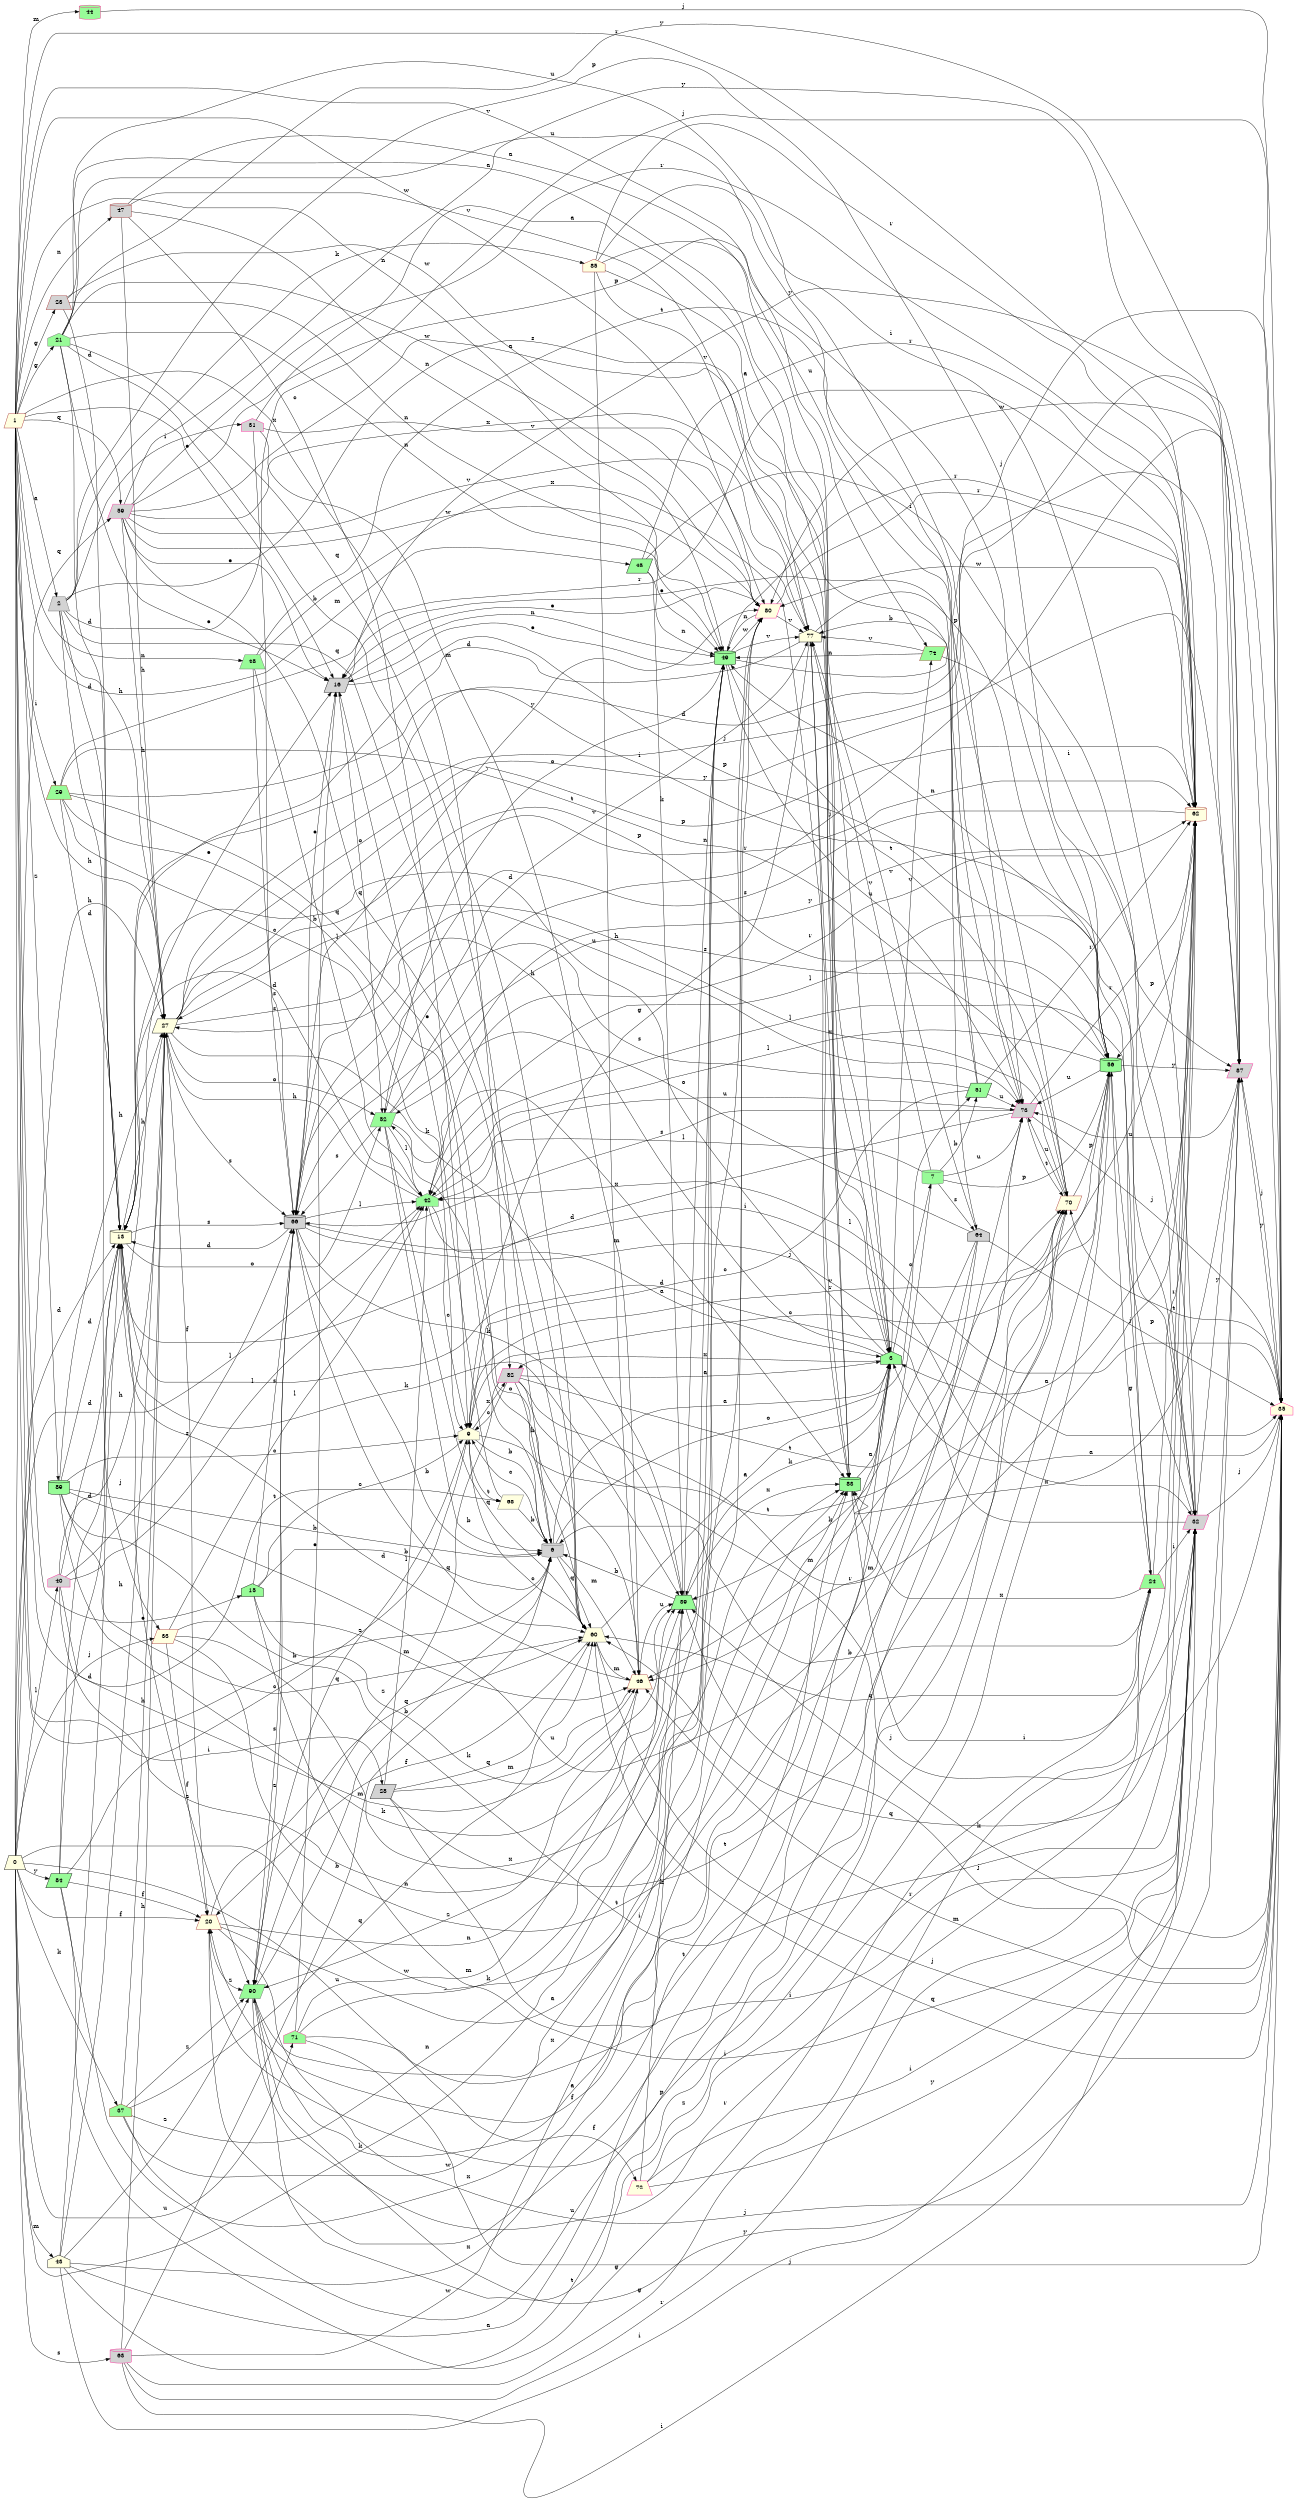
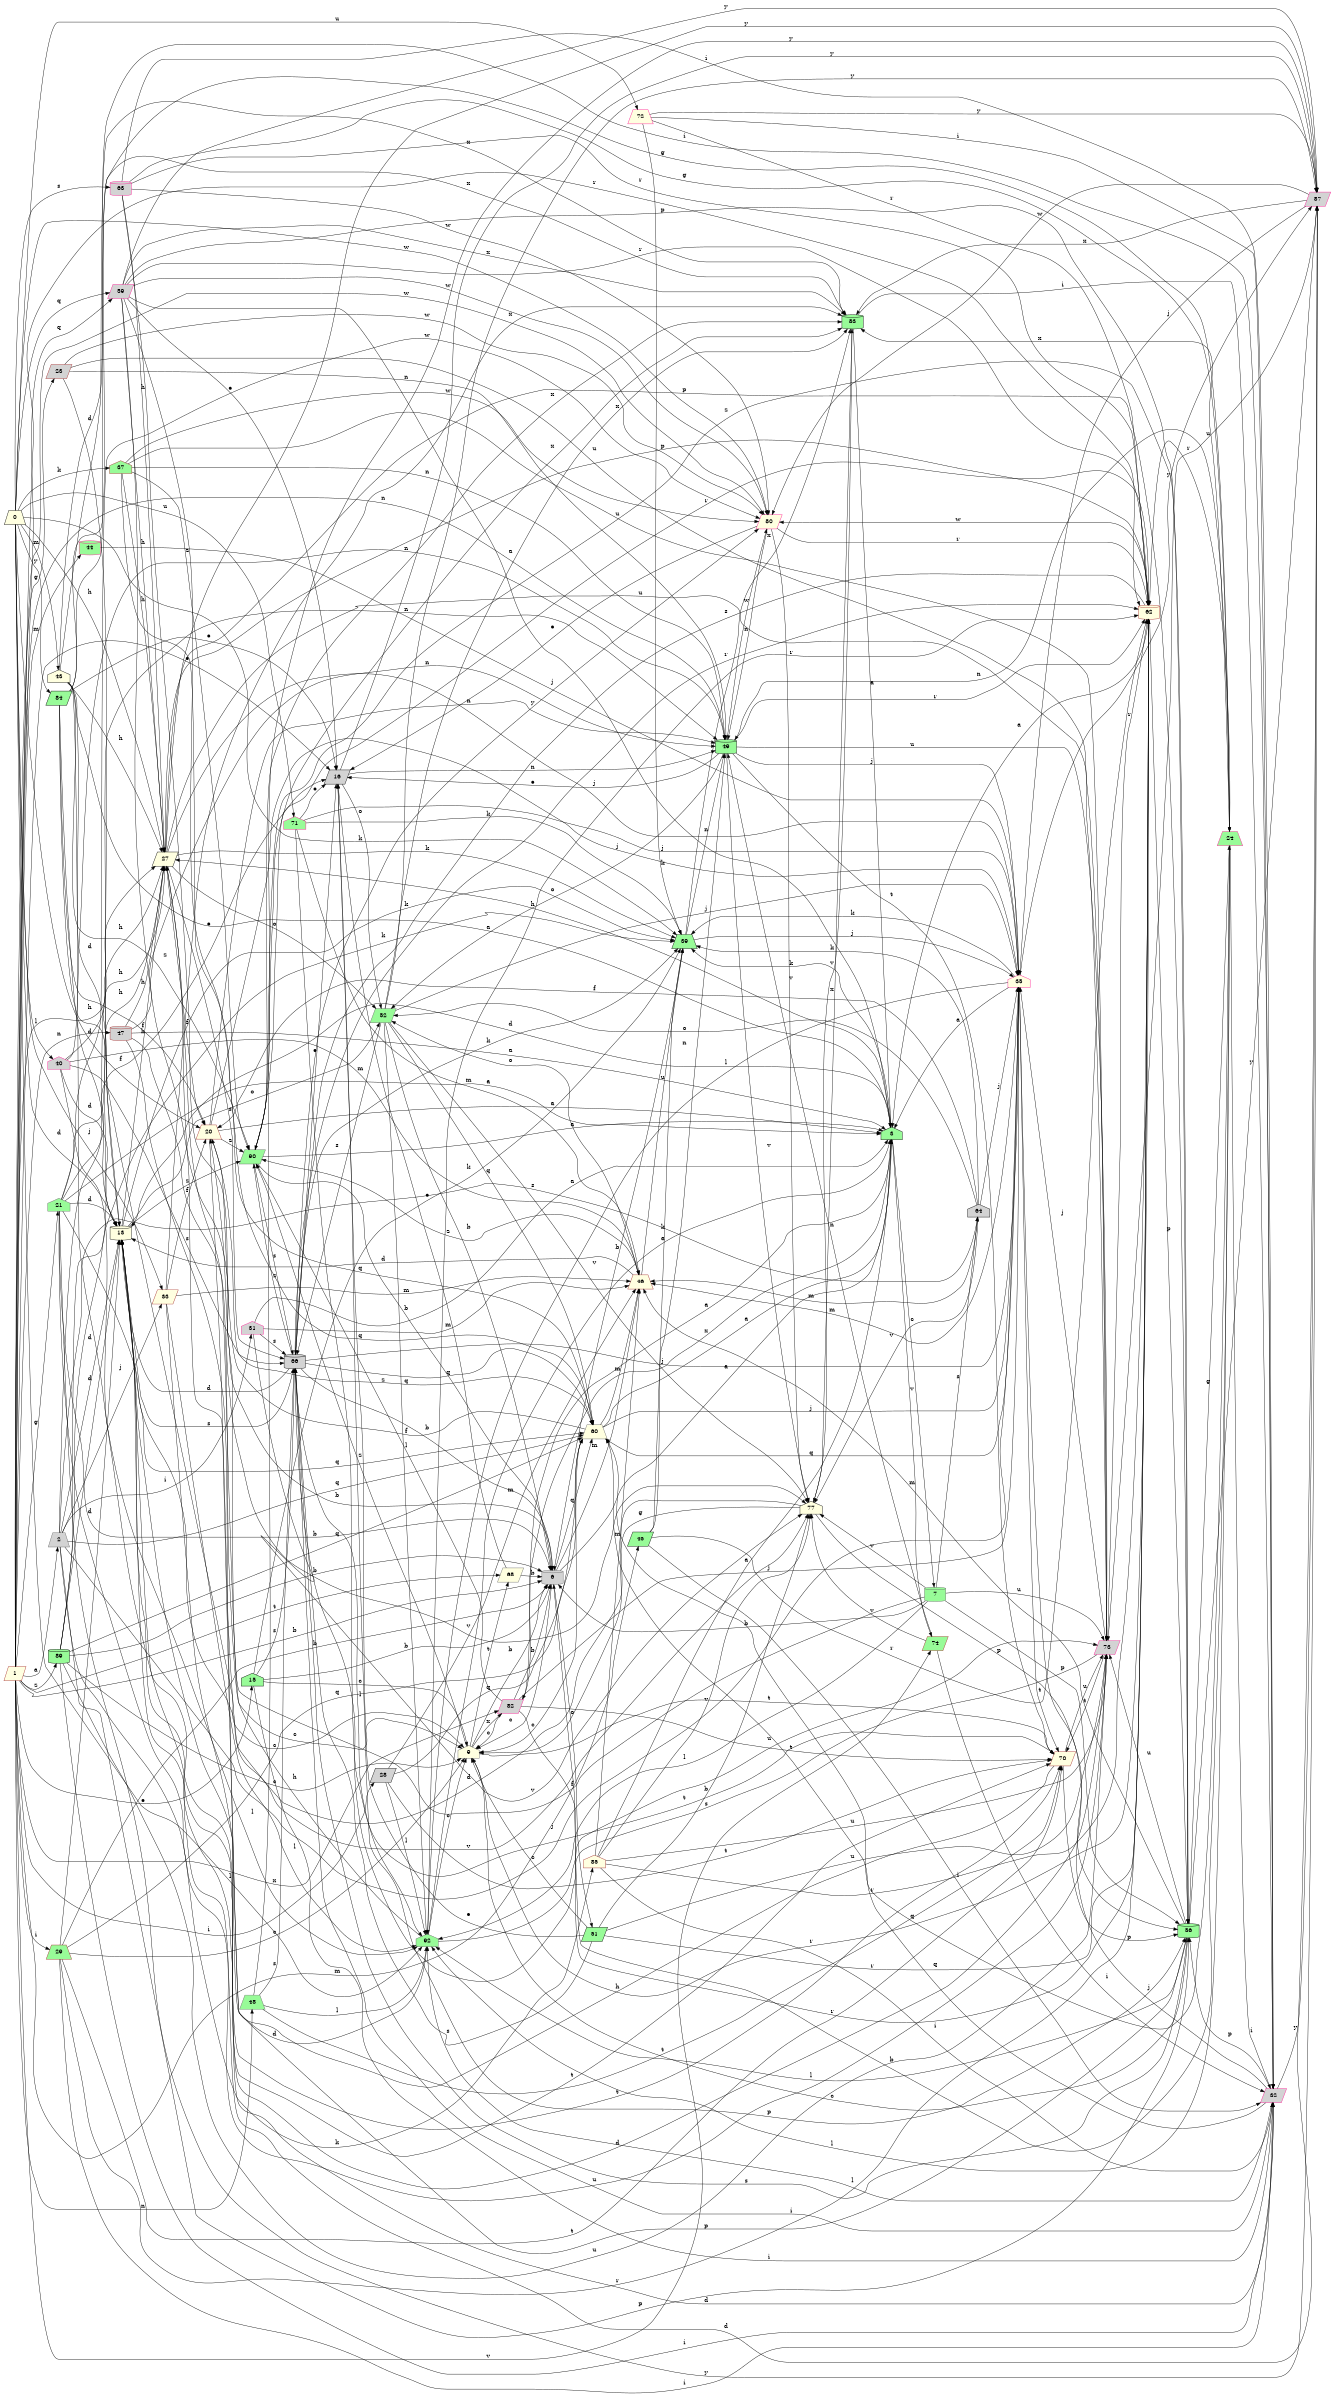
node "23": shape trapezium -> parallelogram
edge "7" -> "51": now "7" -> "6"
node "42": label "42" -> "92"
edge "28" -> "32": removed, label "i"
